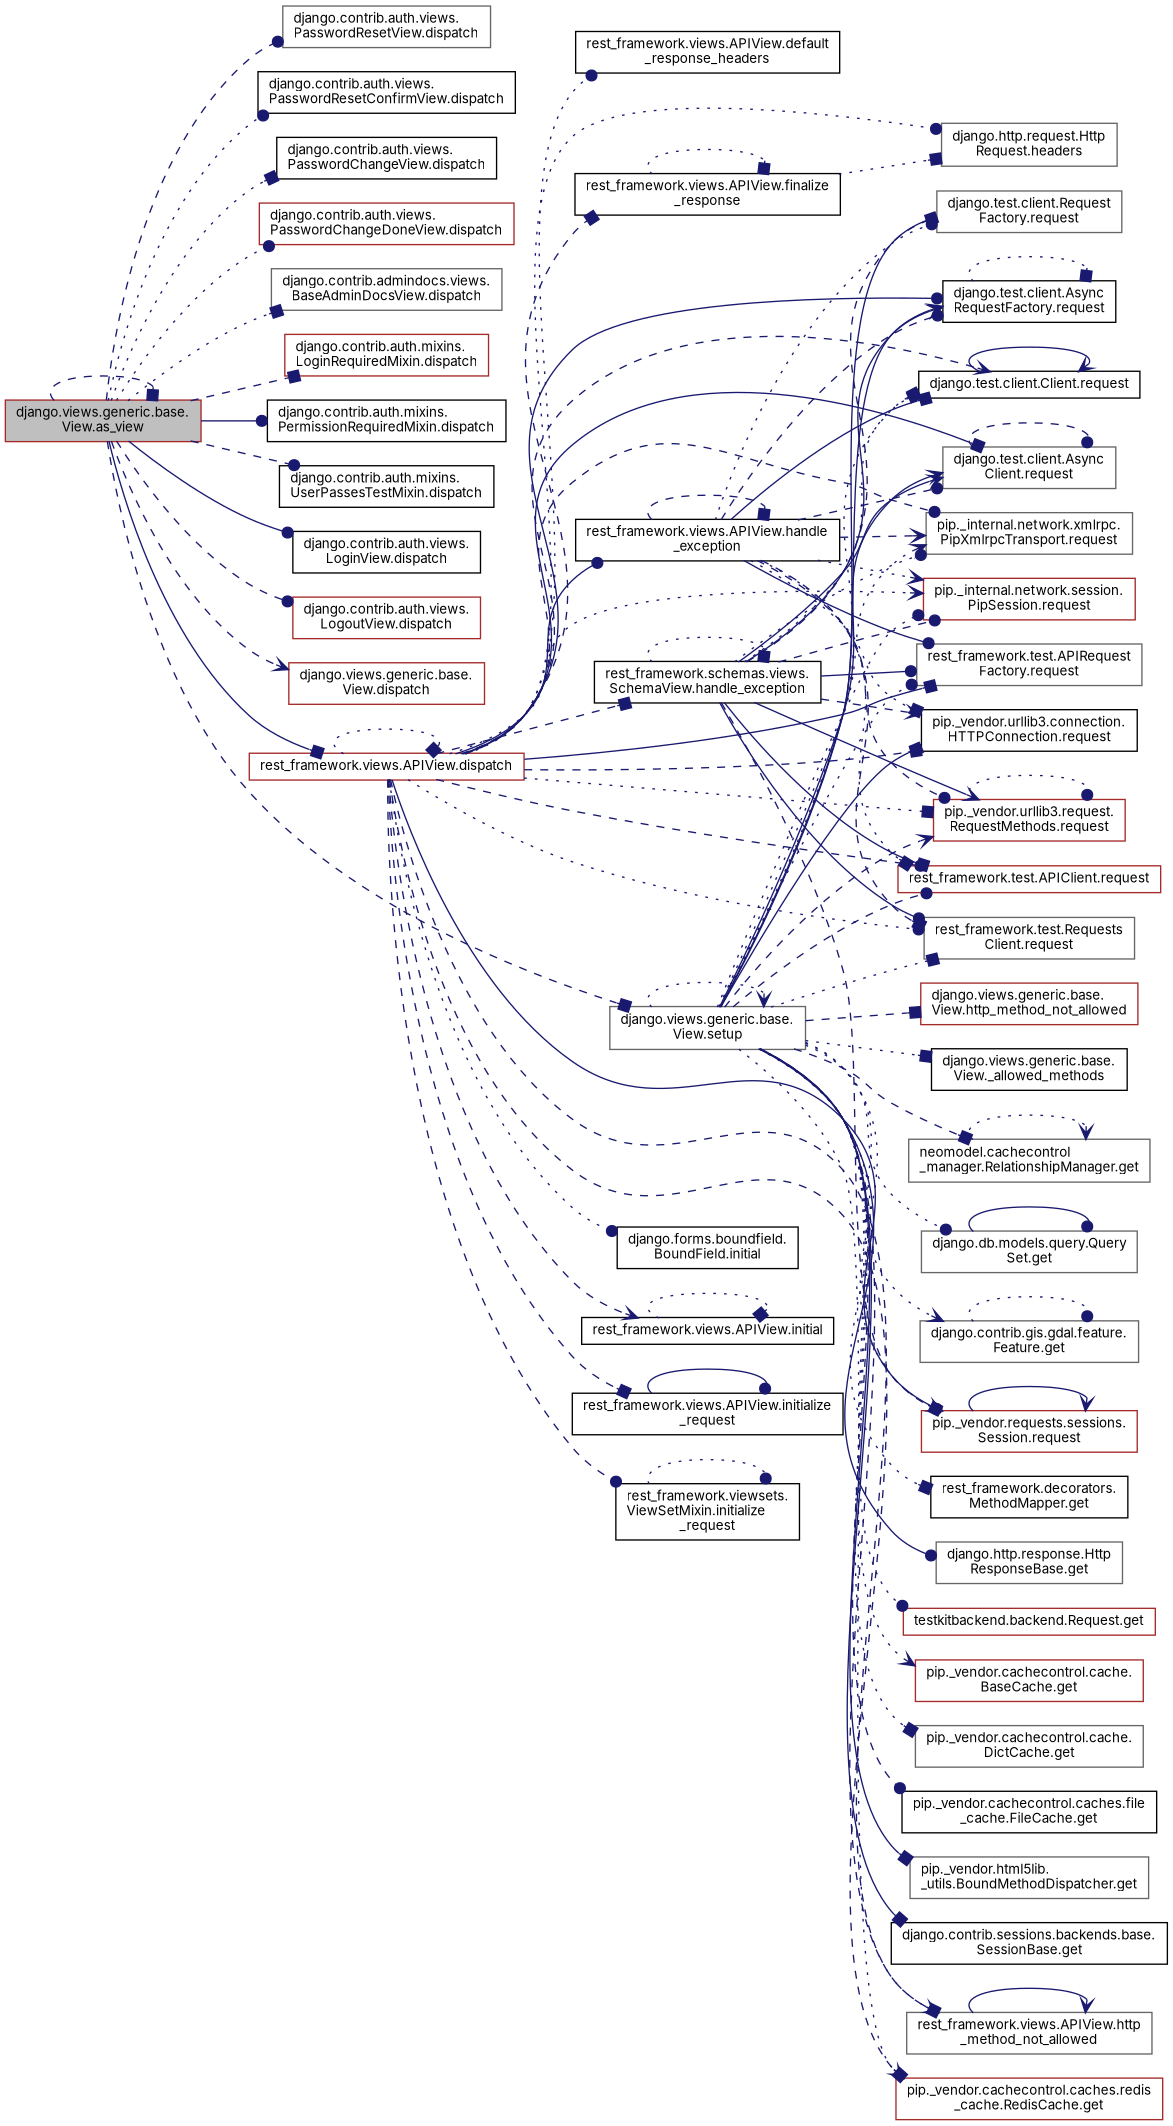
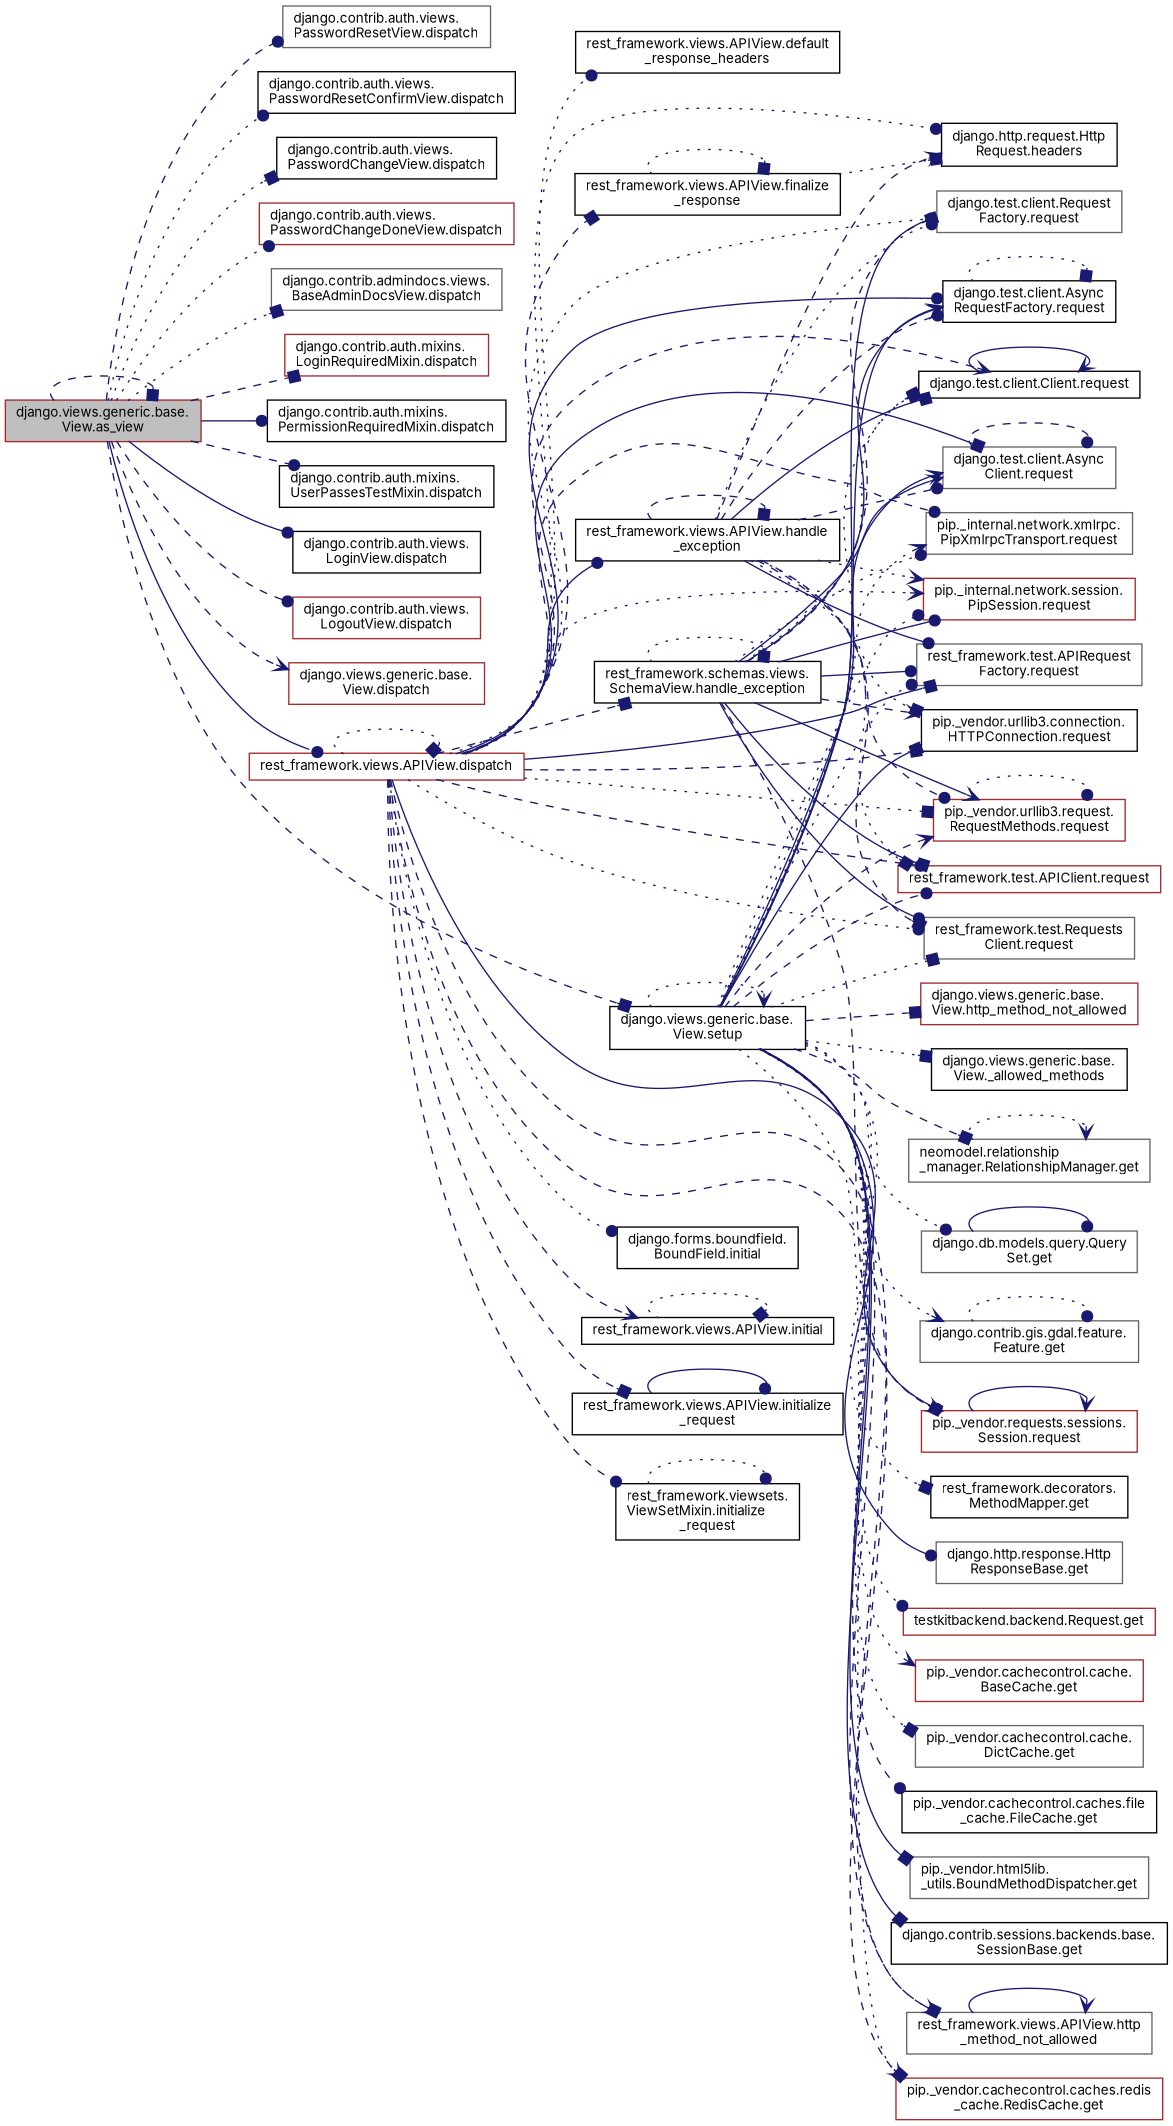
node "django.http.request.Http Request.headers": color gray40 -> black
edge "rest_framework.views.APIView.dispatch" -> "django.test.client.Request Factory.request": added
edge "rest_framework.views.APIView.handle _exception" -> "pip._internal.network.xmlrpc. PipXmlrpcTransport.request": now "rest_framework.views.APIView.handle _exception" -> "django.http.request.Http Request.headers"
edge "django.views.generic.base. View.as_view" -> "rest_framework.views.APIView.dispatch": arrowhead box -> dot
edge "rest_framework.schemas.views. SchemaView.handle_exception" -> "pip._internal.network.session. PipSession.request": style dashed -> solid
node "django.views.generic.base. View.setup": color gray40 -> black
node "neomodel.cachecontrol _manager.RelationshipManager.get": label "neomodel.cachecontrol _manager.RelationshipManager.get" -> "neomodel.relationship _manager.RelationshipManager.get"
